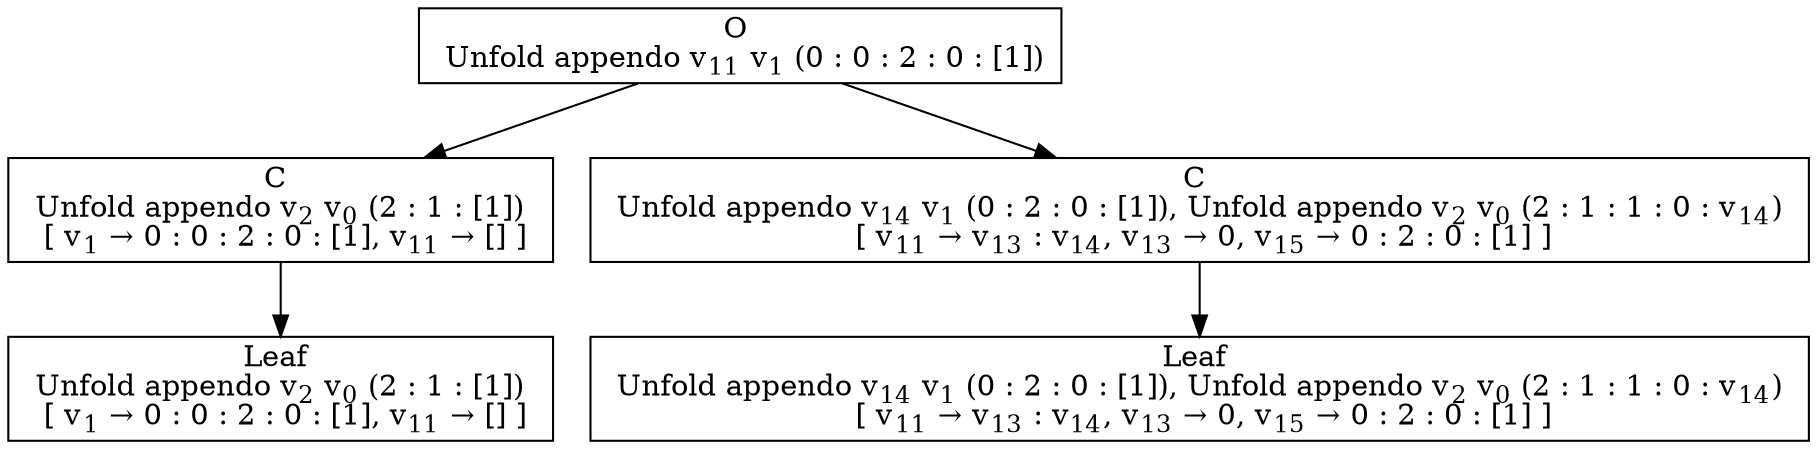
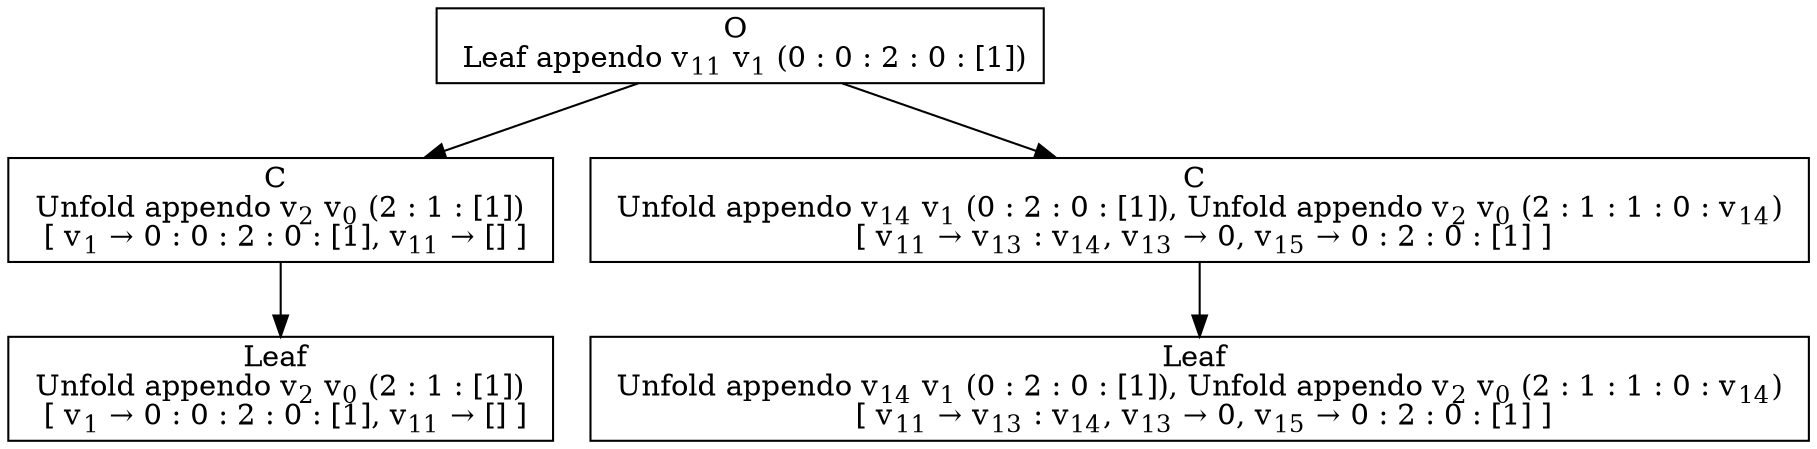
node "O": text "Unfold appendo v" -> "Leaf appendo v"
